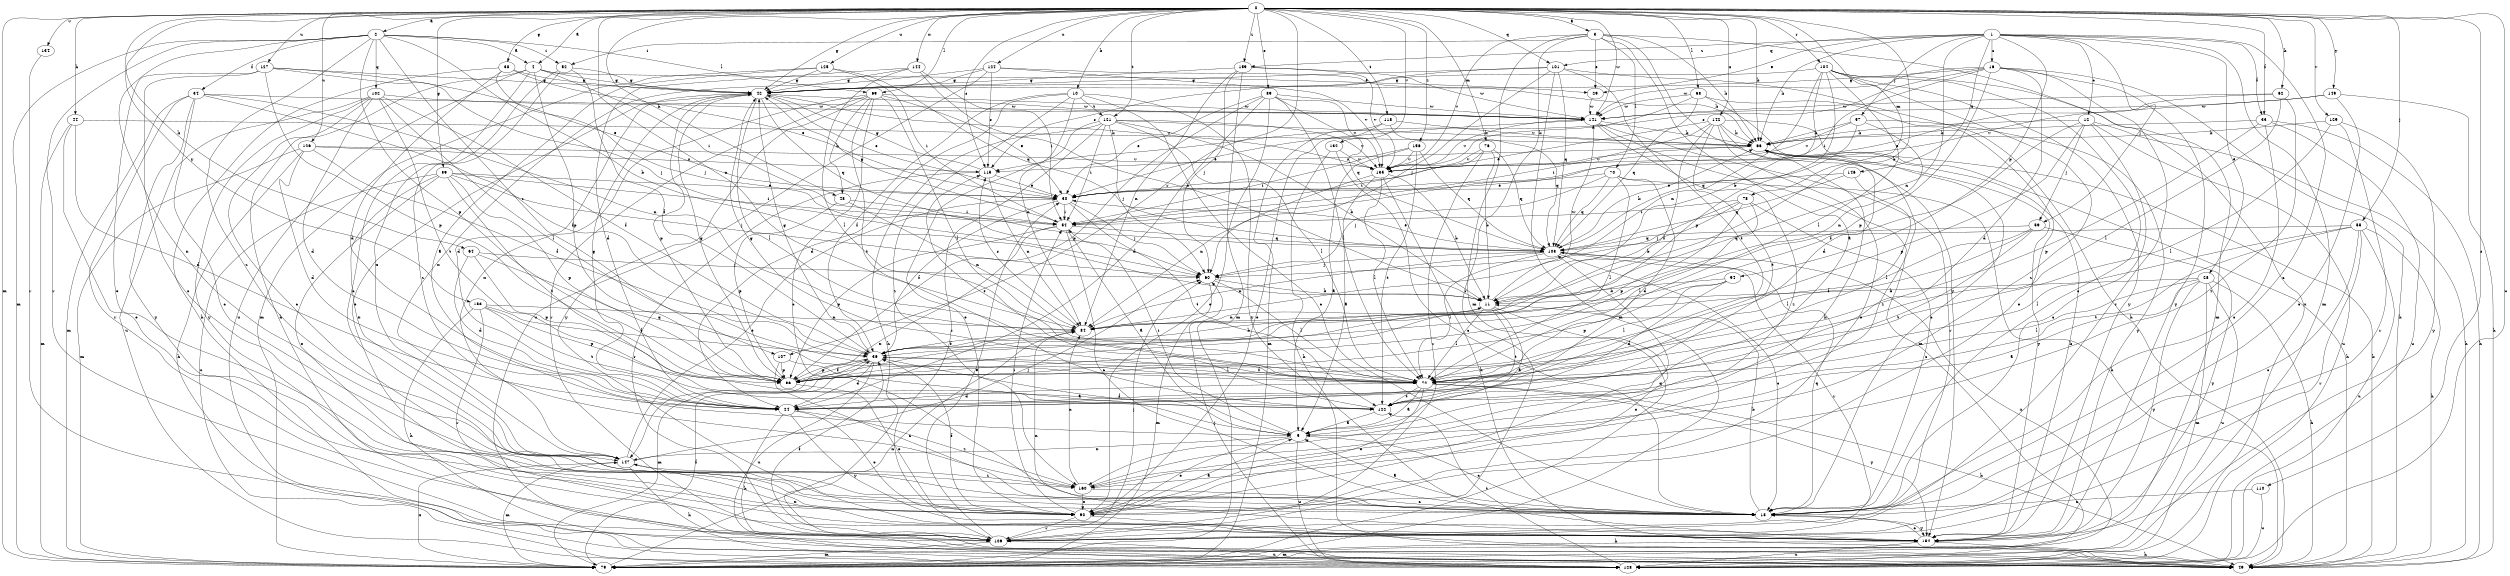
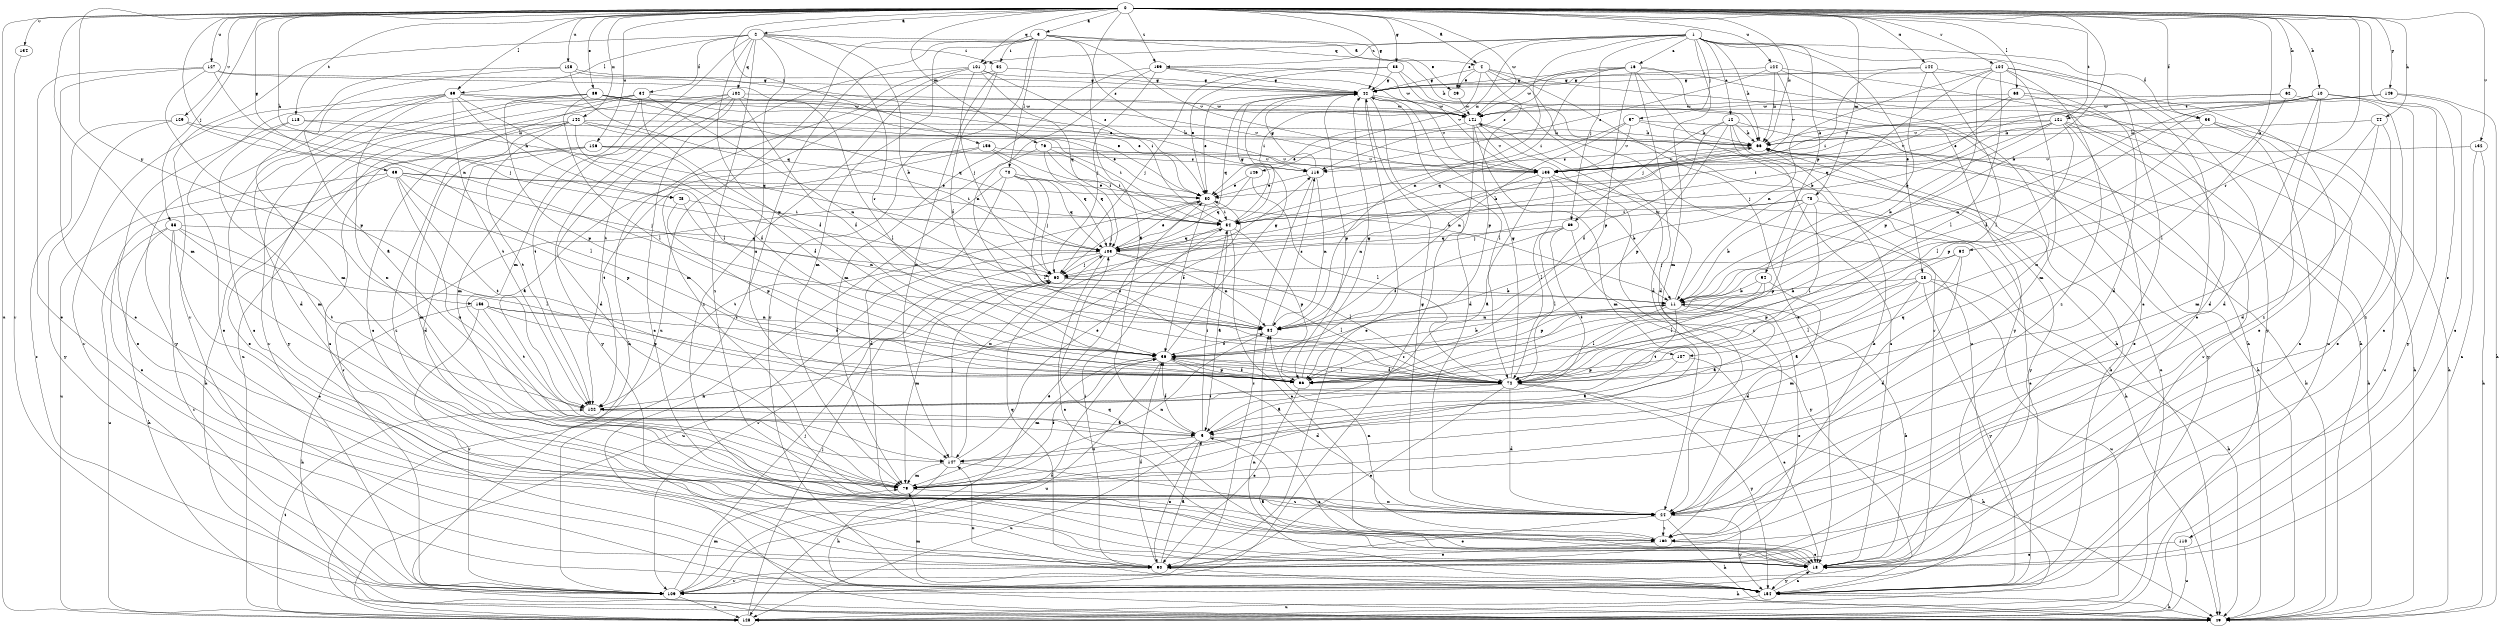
edge "79" -> "147": now "79" -> "24"
